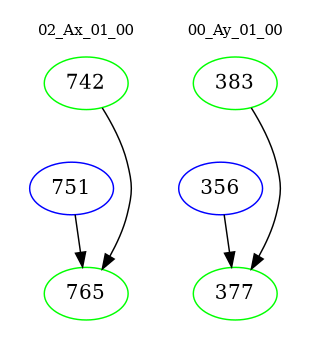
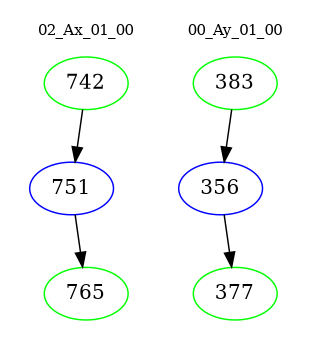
edge "742" -> "765": now "742" -> "751"
edge "383" -> "377": now "383" -> "356"
